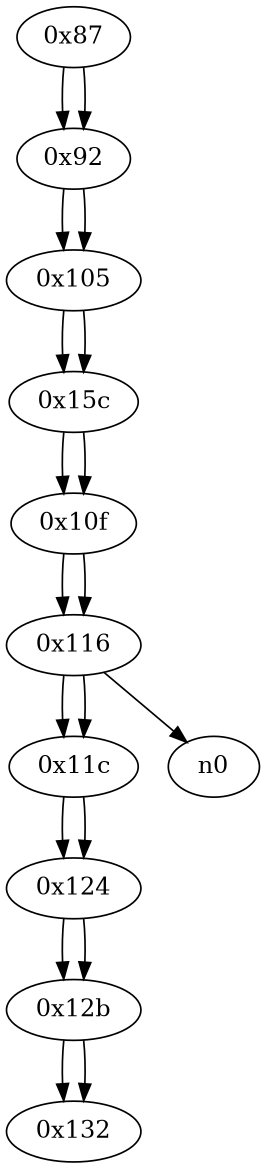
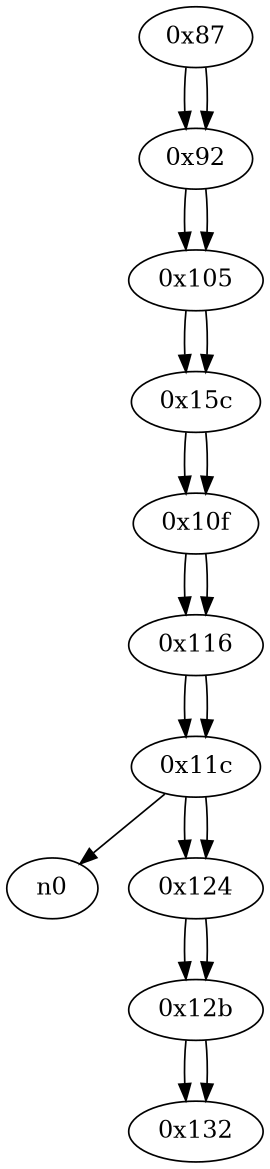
edge "0x116" -> "n0": now "0x11c" -> "n0"
